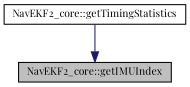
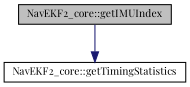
edge "NavEKF2_core::getTimingStatistics" -> "NavEKF2_core::getIMUIndex": reversed
